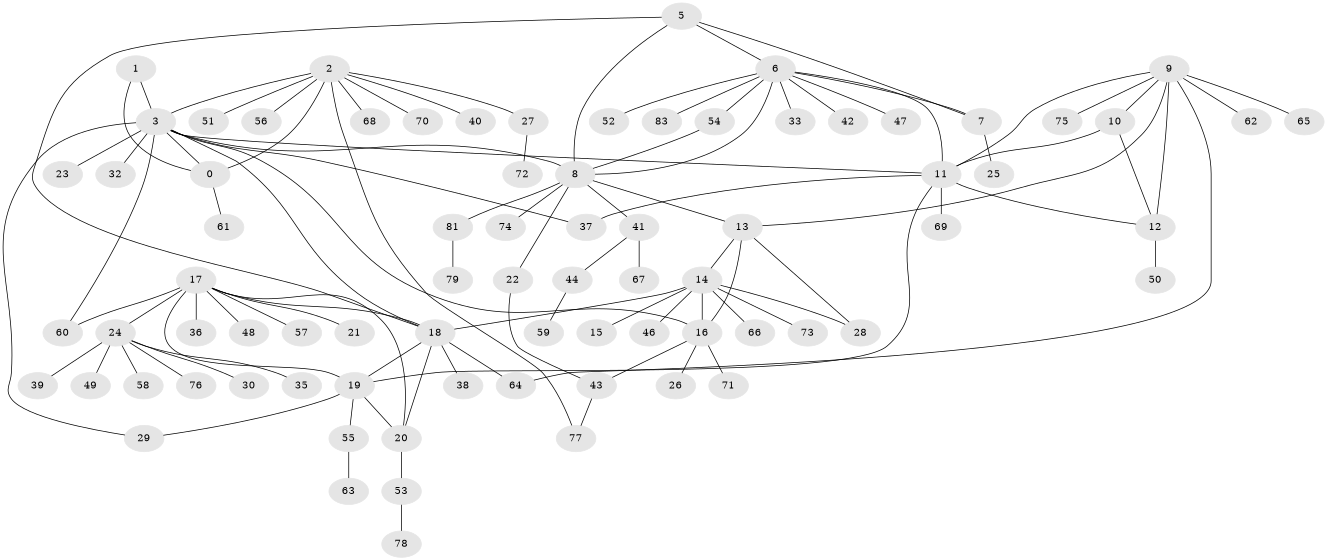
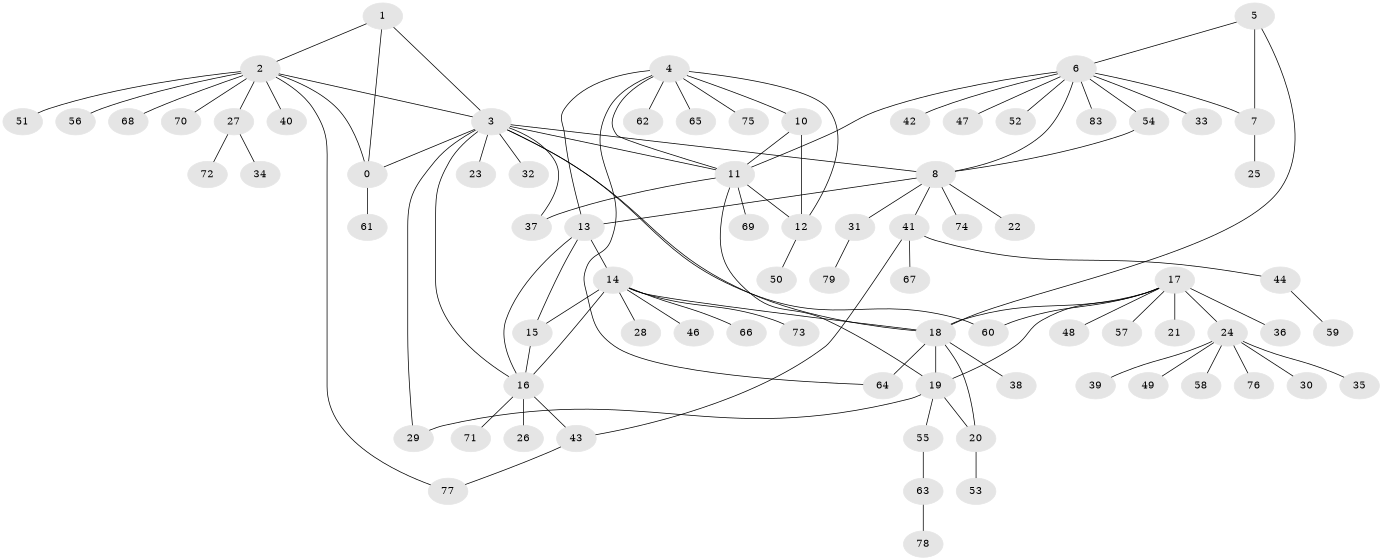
edge "1" -- "2": added
node "9": label "9" -> "4"
edge "5" -- "8": removed
node "34": added
node "81": label "81" -> "31"
edge "13" -- "28": now "13" -- "15"
edge "17" -- "20": removed
edge "22" -- "43": now "41" -- "43"
edge "15" -- "16": added
edge "53" -- "78": now "63" -- "78"
